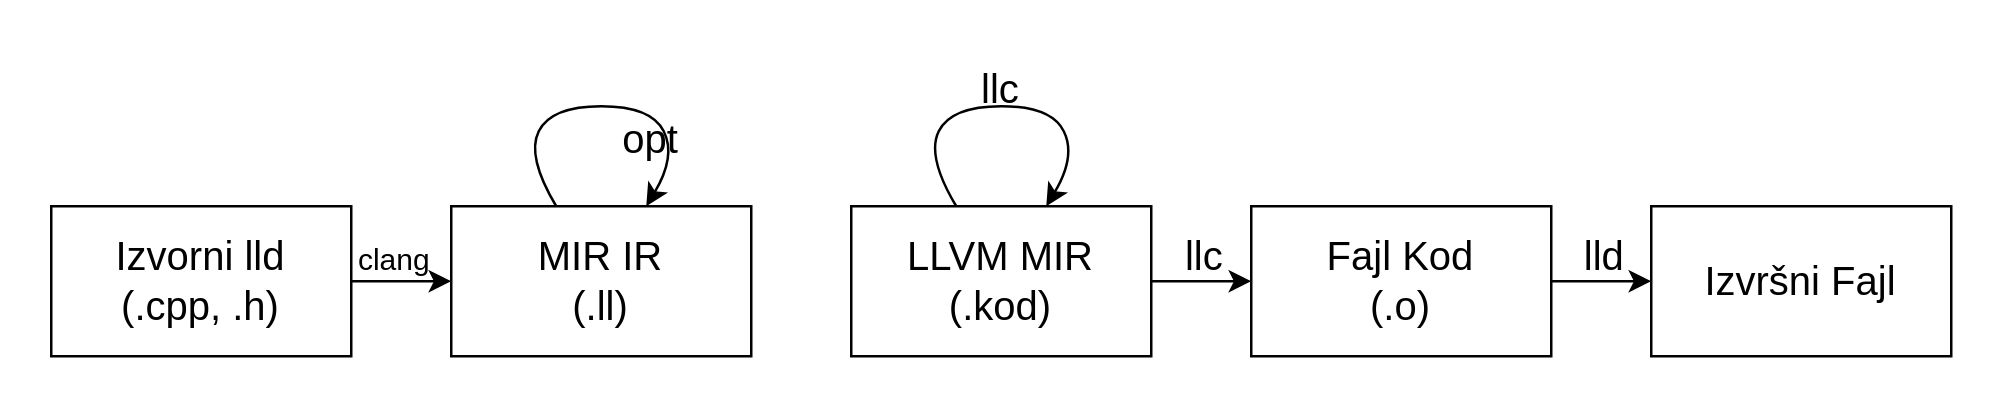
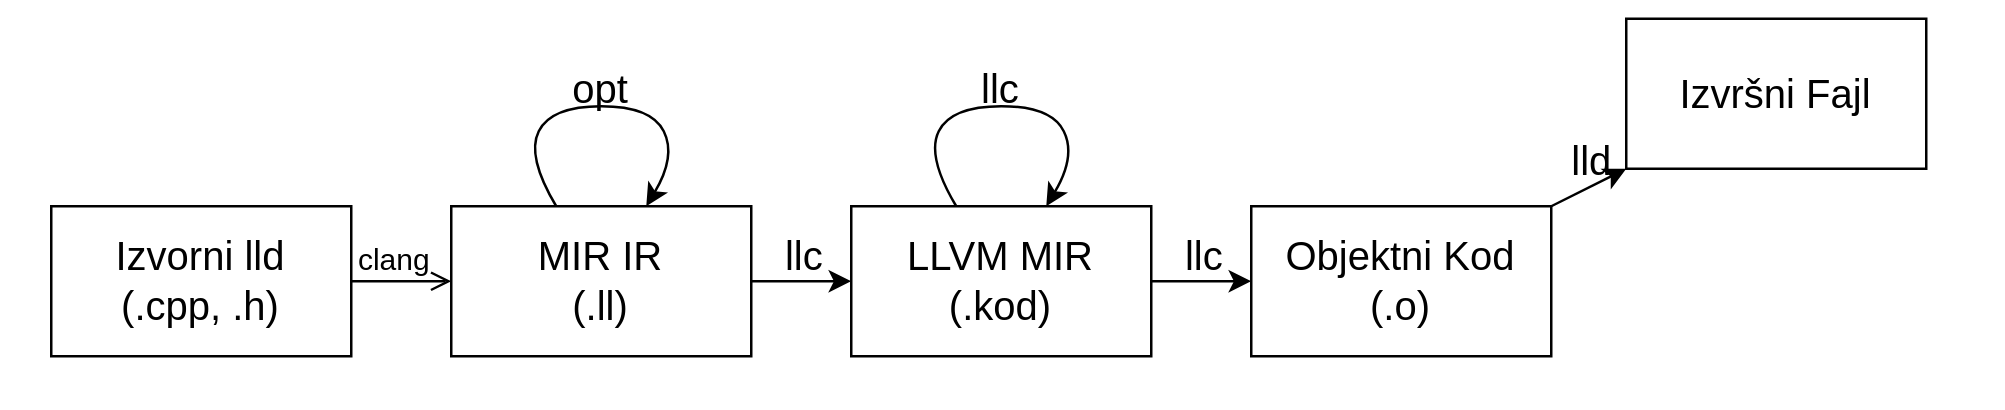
node "opt": moved (651, 139) -> (601, 89)
edge "Izvorni lld (.cpp, .h)" -> "MIR IR(.ll)": arrowhead classic -> open
edge "MIR IR(.ll)" -> "LLVM MIR(.kod)": added, label "llc"
node "Fajl Kod(.o)": label "Fajl Kod(.o)" -> "Objektni Kod(.o)"
node "Izvršni Fajl": moved (1801, 281) -> (1776, 94)
